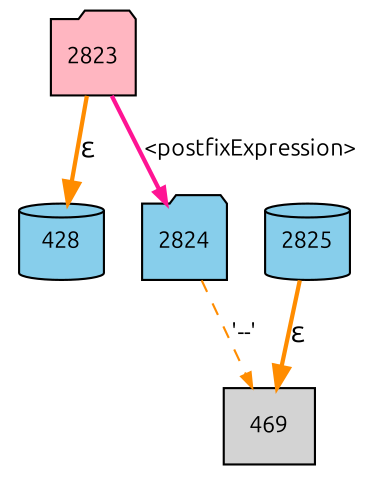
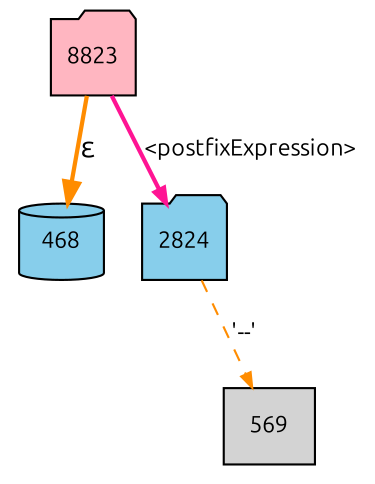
node "2823": label "2823" -> "8823"
node "428": label "428" -> "468"
node "2825": removed
node "469": label "469" -> "569"
